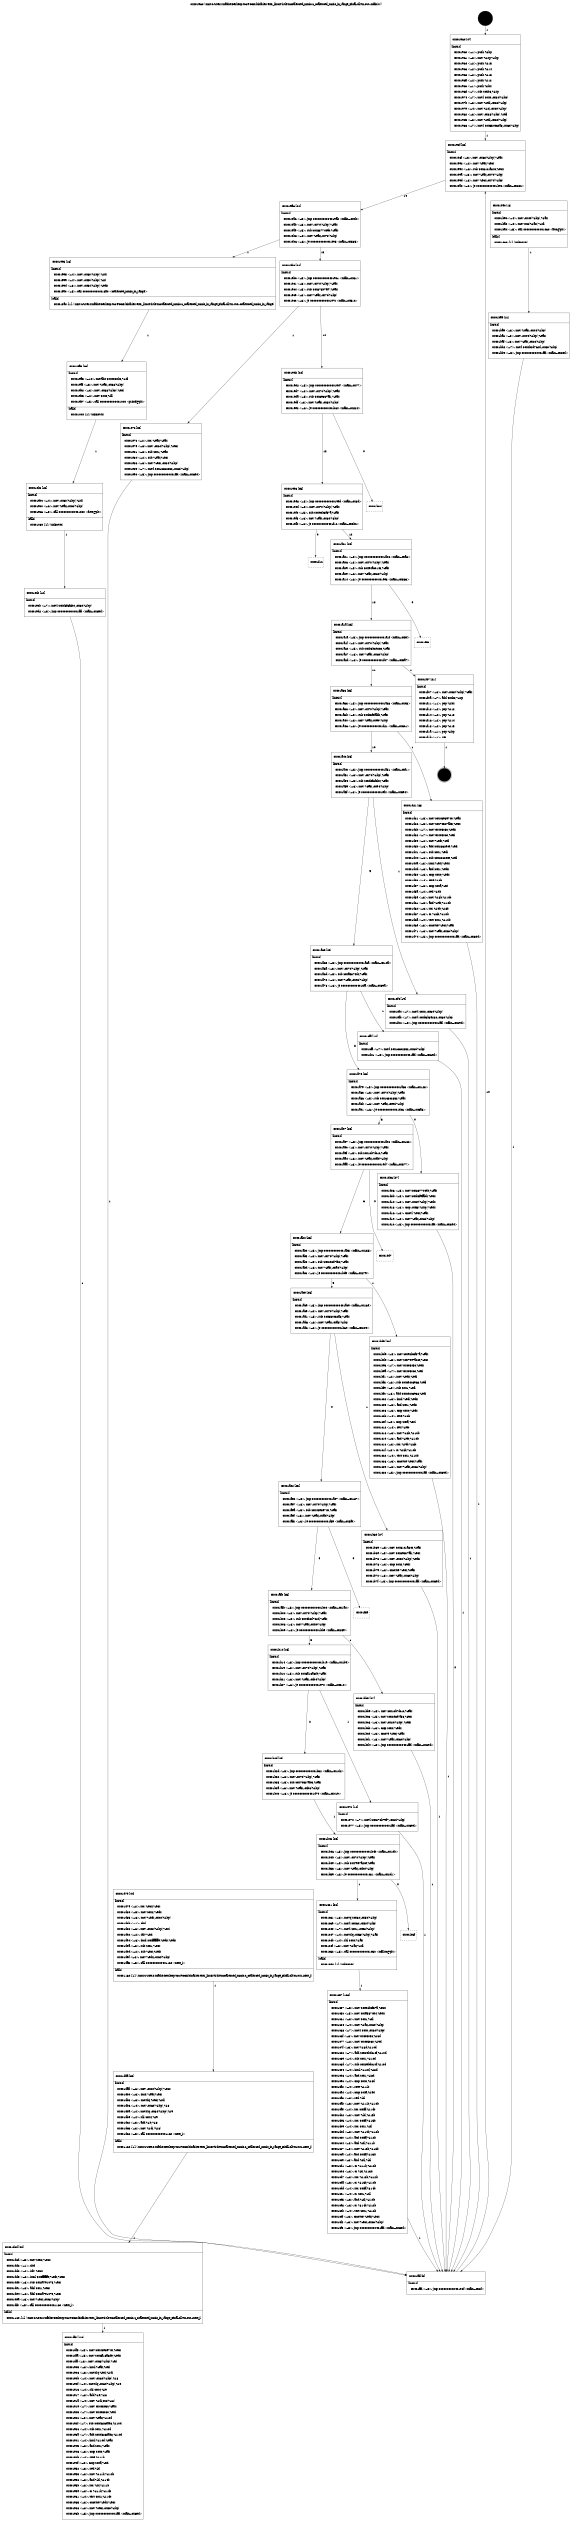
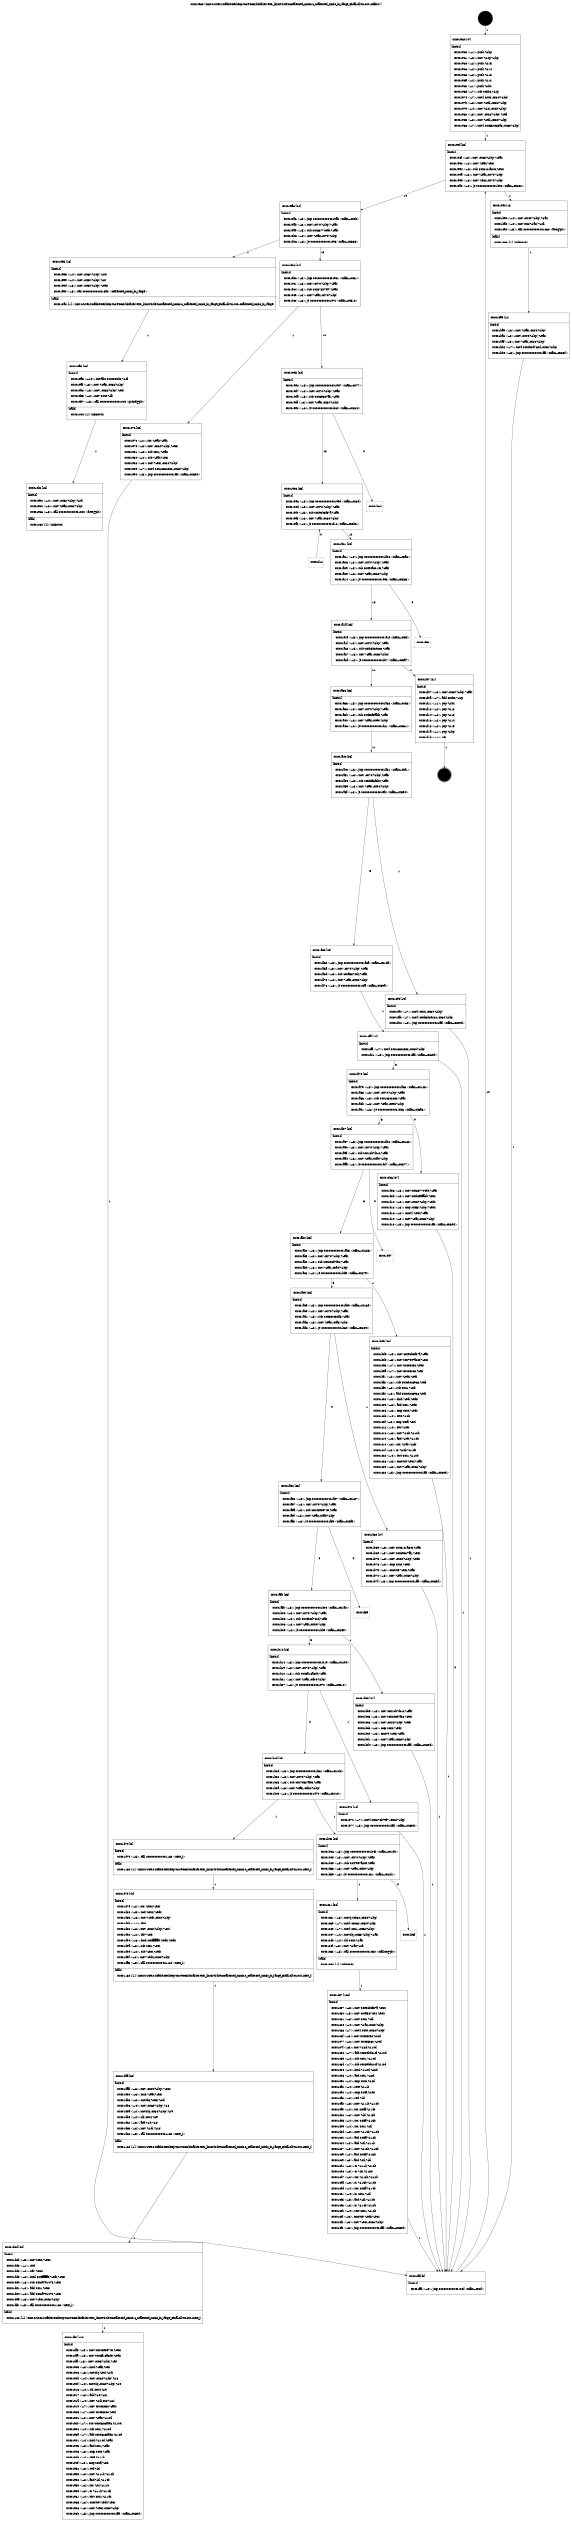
edge "0x40198f [23]" -> "0x401b9c [13]": added, label "1"
edge "0x4019e8 [25]" -> "0x401f1c": reversed
node "0x401ecb [12]": removed
edge "0x401a33 [25]" -> "0x401a4c [25]": label " 10" -> " 11"
node "0x401d21 [88]": removed
edge "0x401a65 [25]" -> "0x401a7e [25]": now "0x401cfa [12]" -> "0x401a7e [25]"
node "0x401d79 [5]": added
